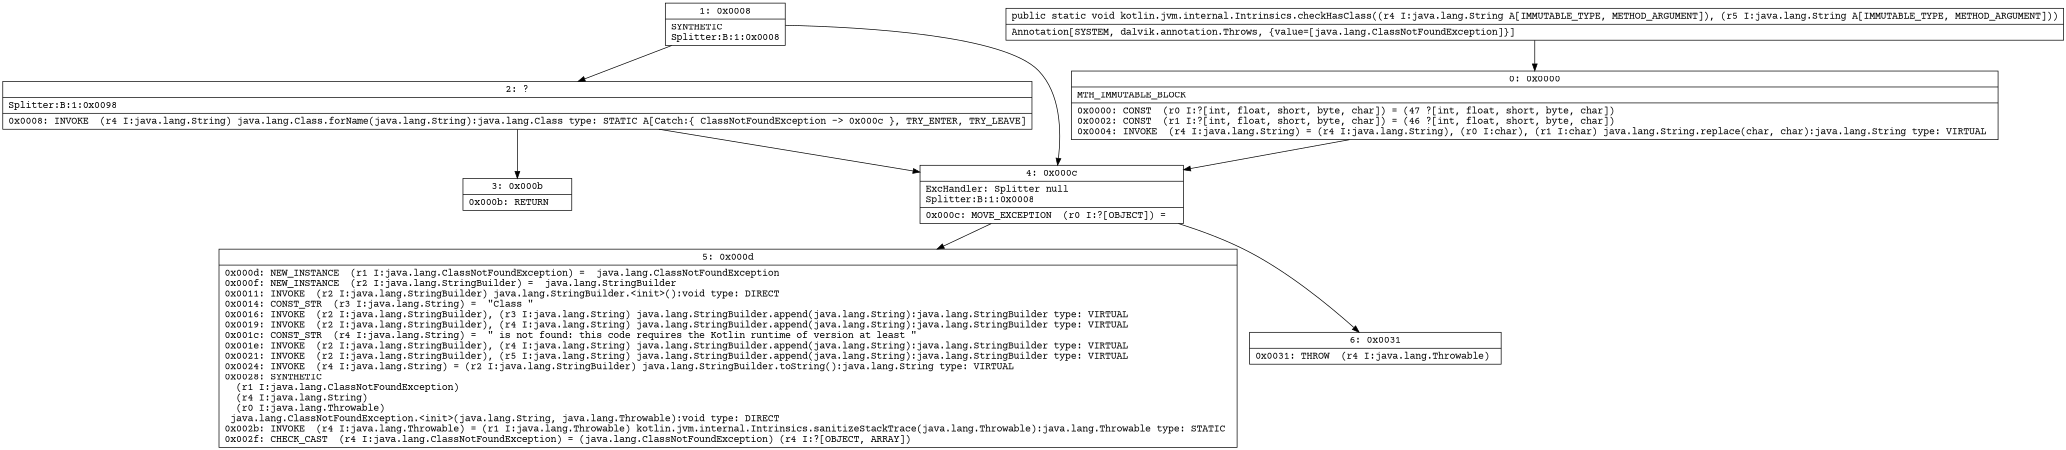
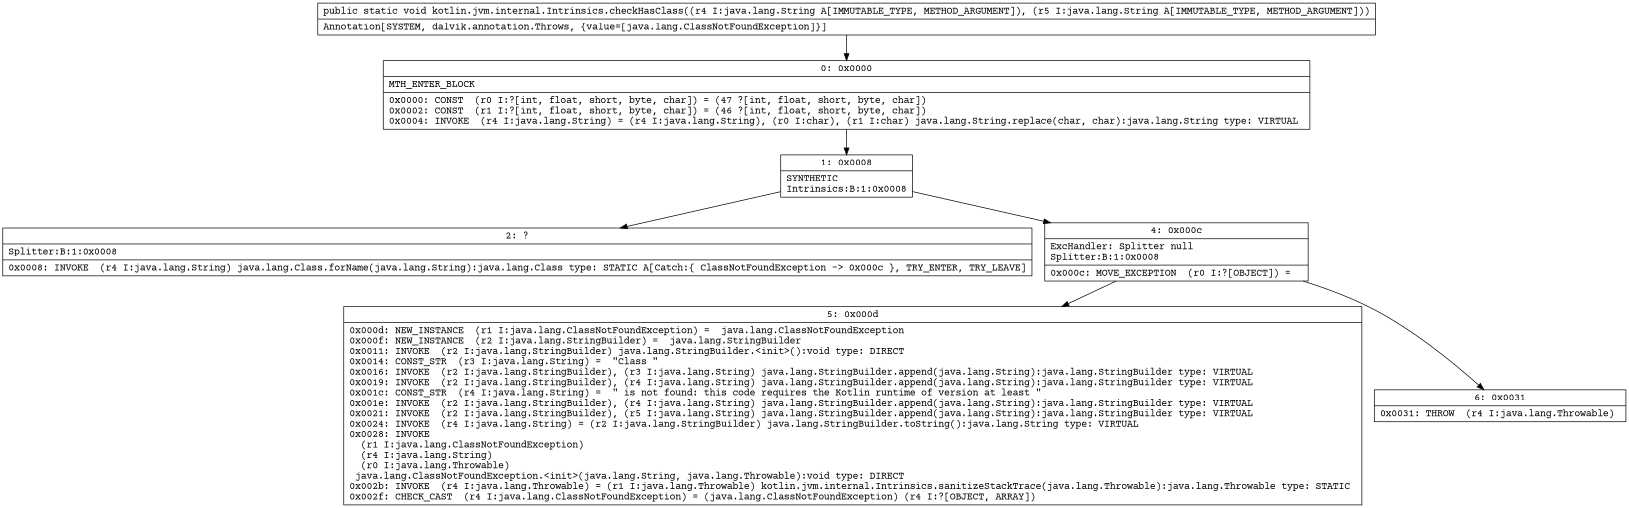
node "1: 0x0008": text "Splitter:B:1:0x0008" -> "Intrinsics:B:1:0x0008"
node "0: 0x0000": text "MTH_IMMUTABLE_BLOCK" -> "MTH_ENTER_BLOCK"
node "2: ?": text "Splitter:B:1:0x0098" -> "Splitter:B:1:0x0008"
edge "2: ?" -> "4: 0x000c": removed
edge "0: 0x0000" -> "4: 0x000c": now "0: 0x0000" -> "1: 0x0008"
node "3: 0x000b": removed
node "5: 0x000d": text "0x0028: SYNTHETIC" -> "0x0028: INVOKE"
